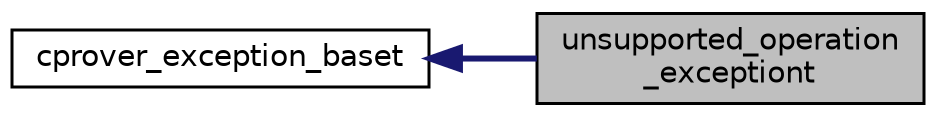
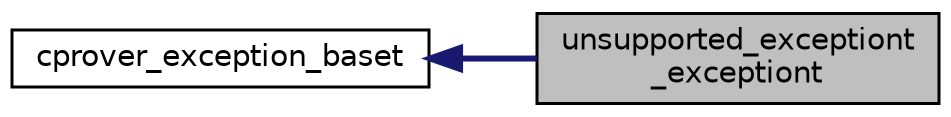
node "unsupported_operation _exceptiont": label "unsupported_operation _exceptiont" -> "unsupported_exceptiont _exceptiont"
